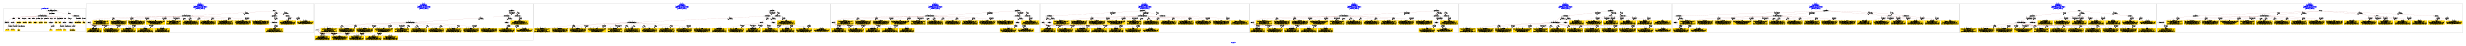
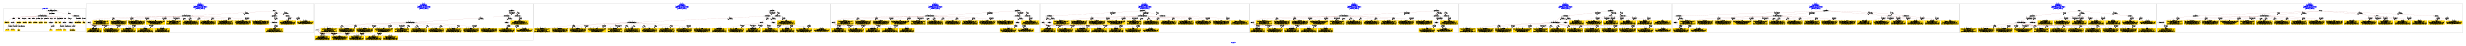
cluster "1-provenance model": label "1-provenance model" -> "1-correct model"
node "DateOfWork": fillcolor lightgray -> gold
node "Concept": label "Concept" -> "CreditLine"
